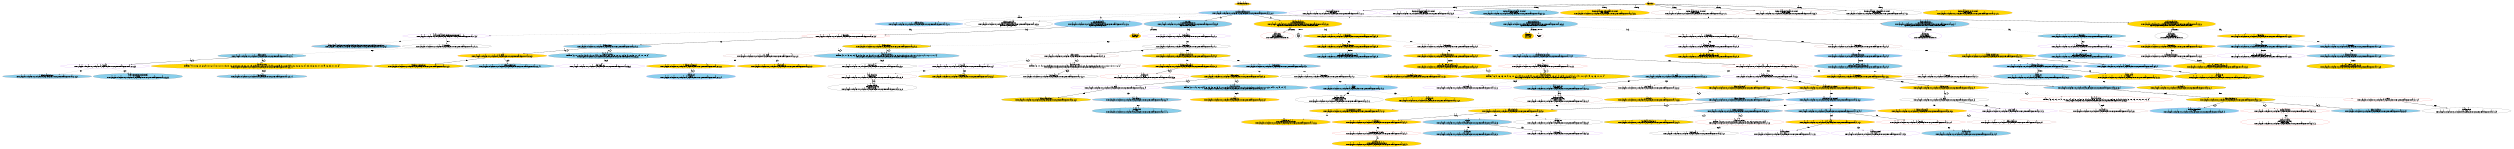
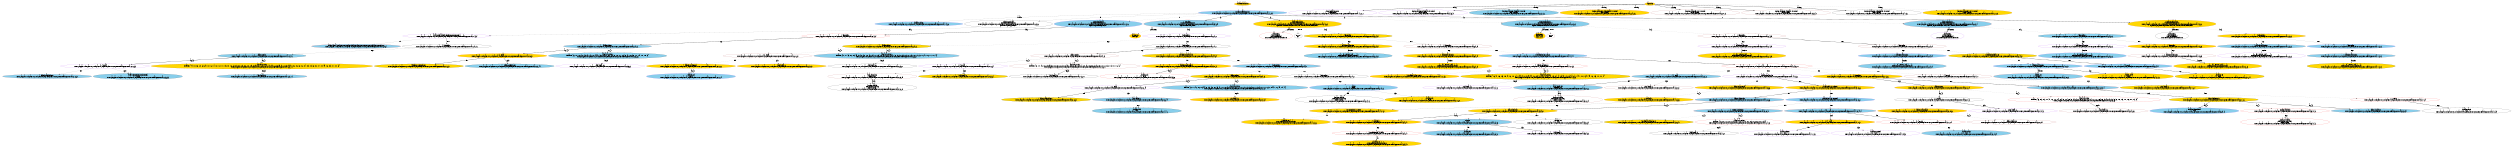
node "array u32": label "array u32" -> "returns u32"
